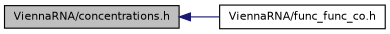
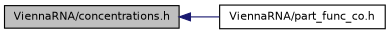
node "ViennaRNA/func_func_co.h": label "ViennaRNA/func_func_co.h" -> "ViennaRNA/part_func_co.h"
